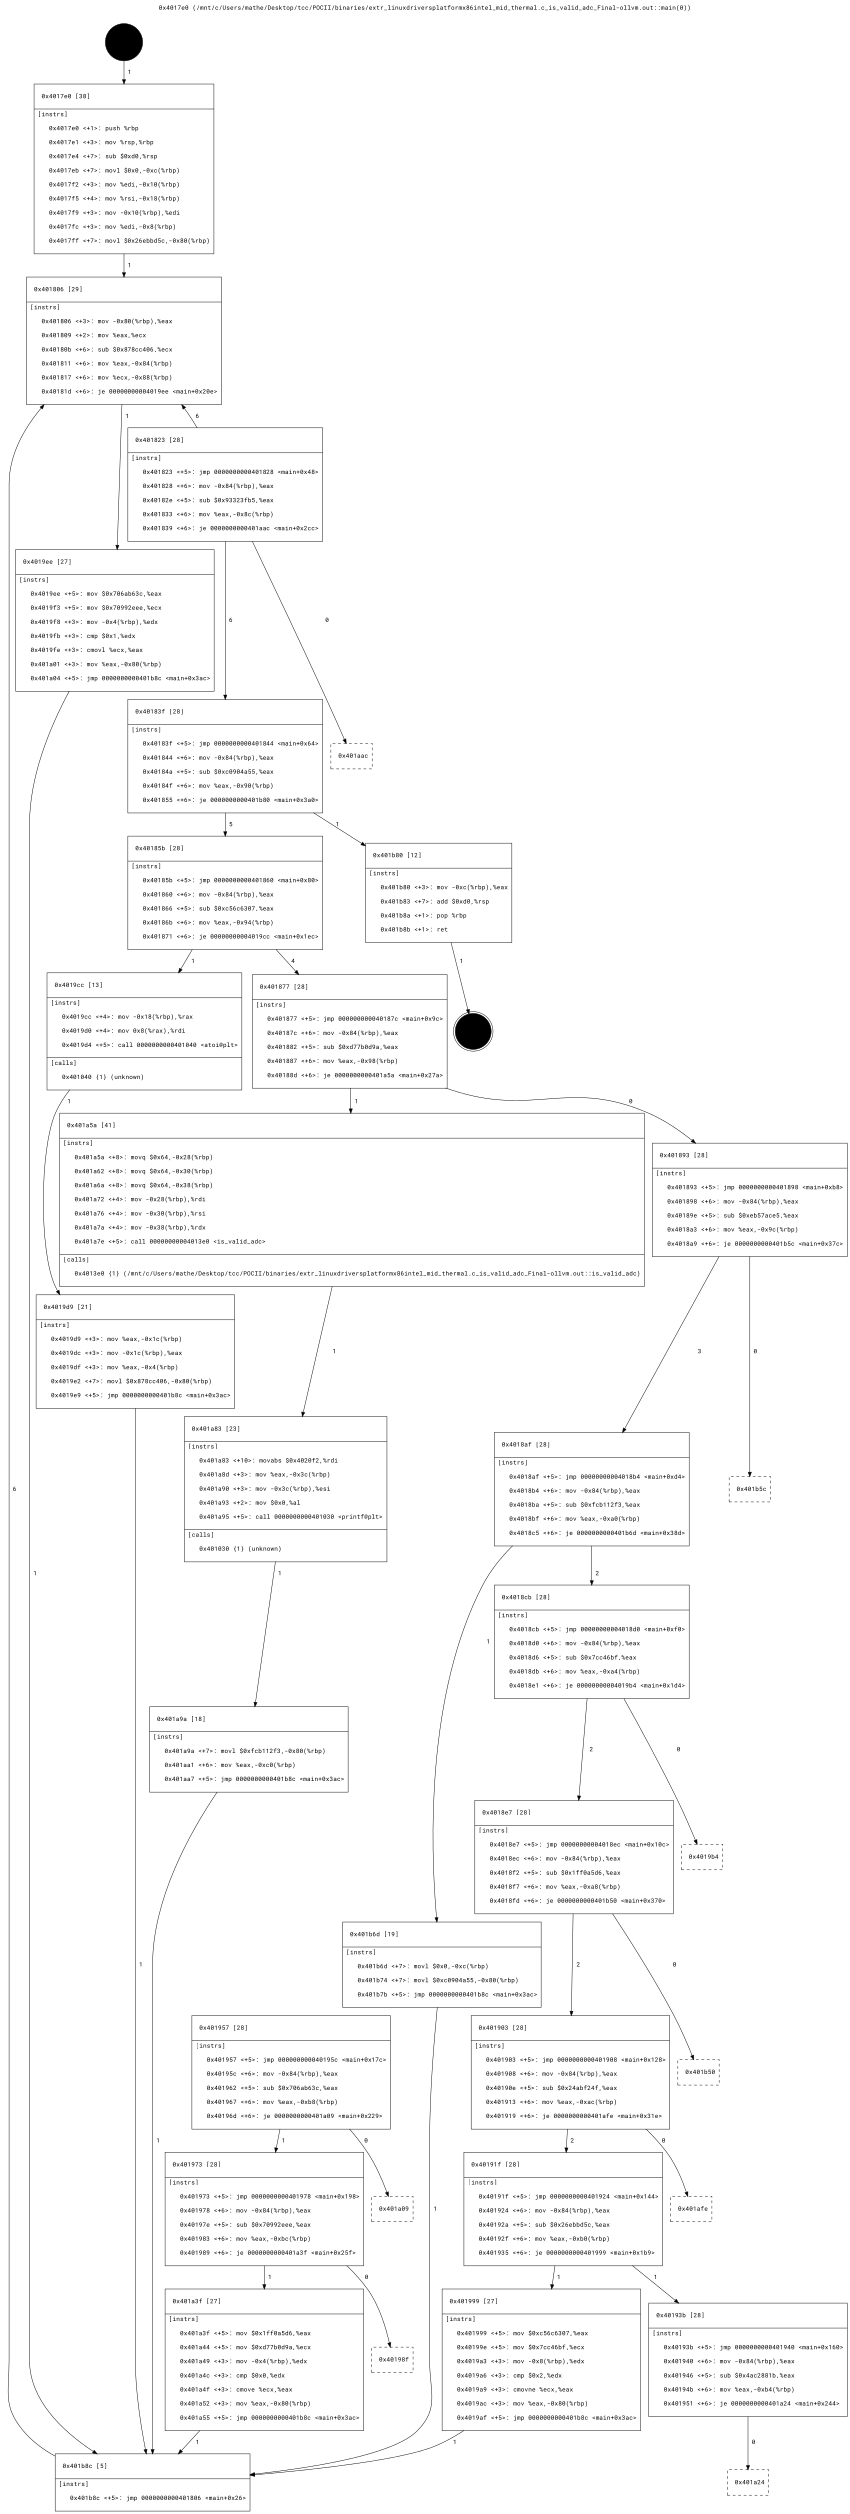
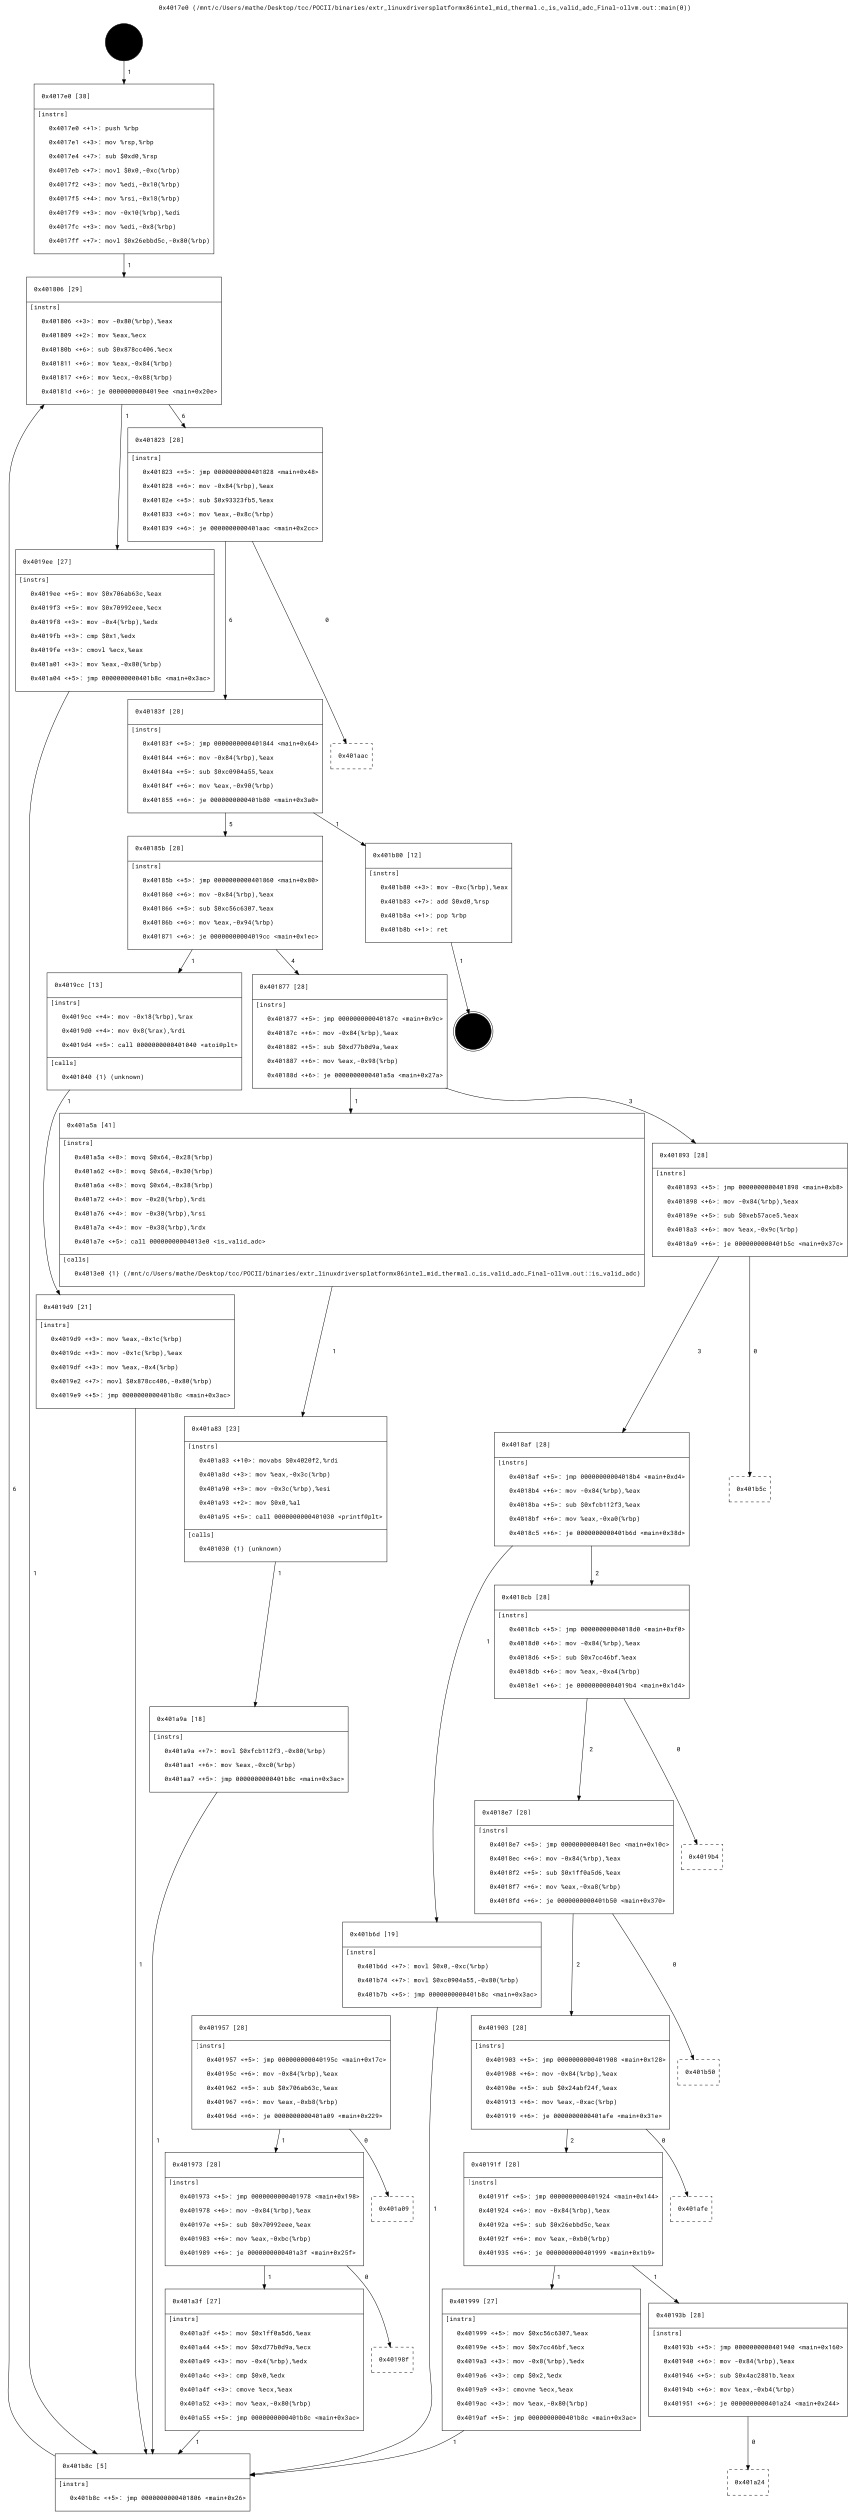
edge "0x401823 [28]" -> "0x401806 [29]": reversed
edge "0x401877 [28]" -> "0x401893 [28]": label " 0" -> " 3"
